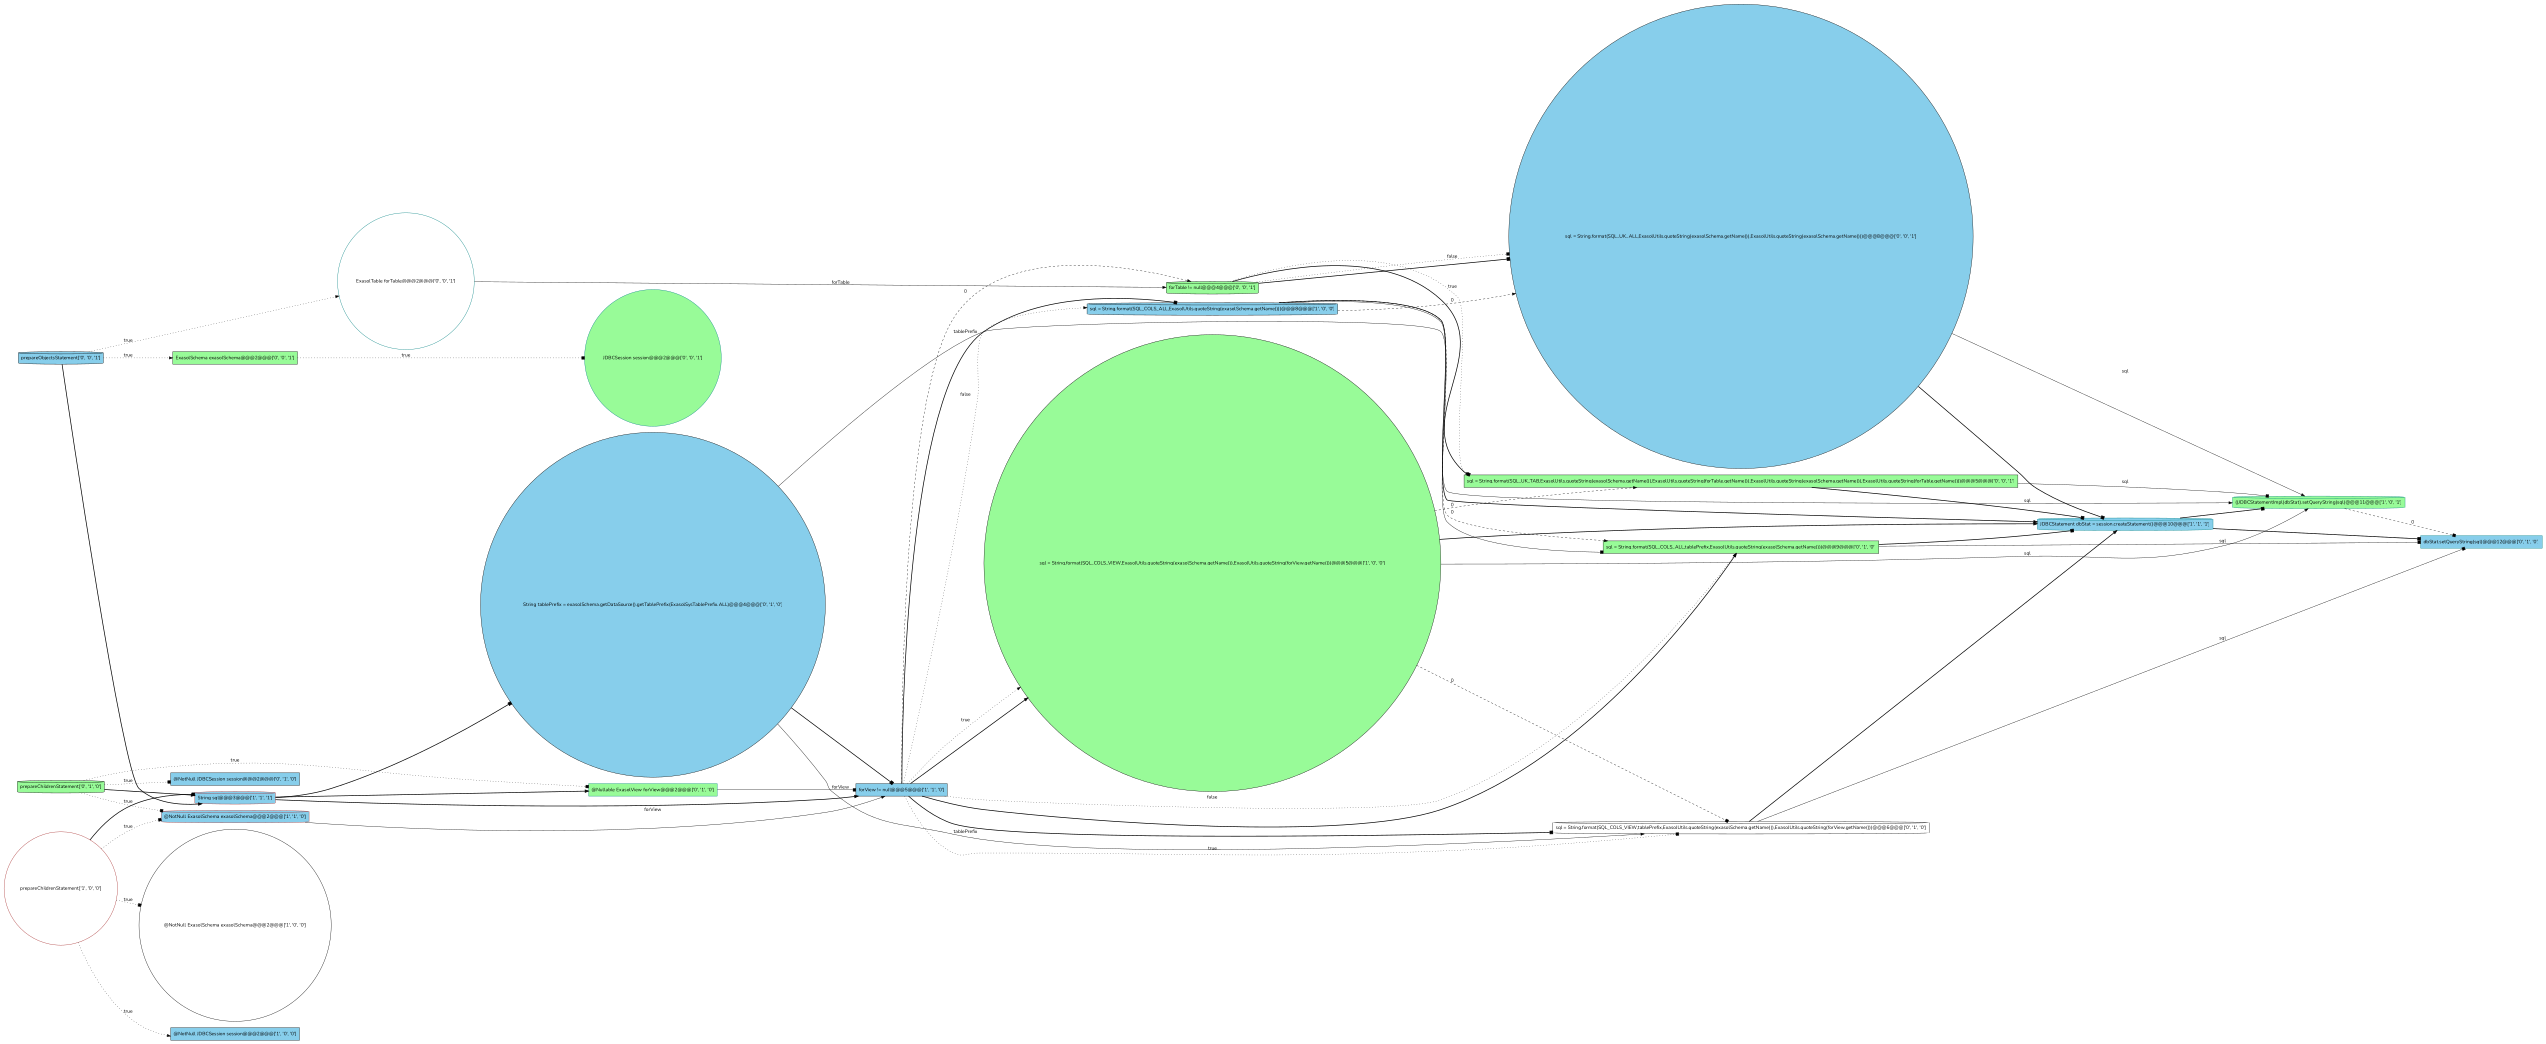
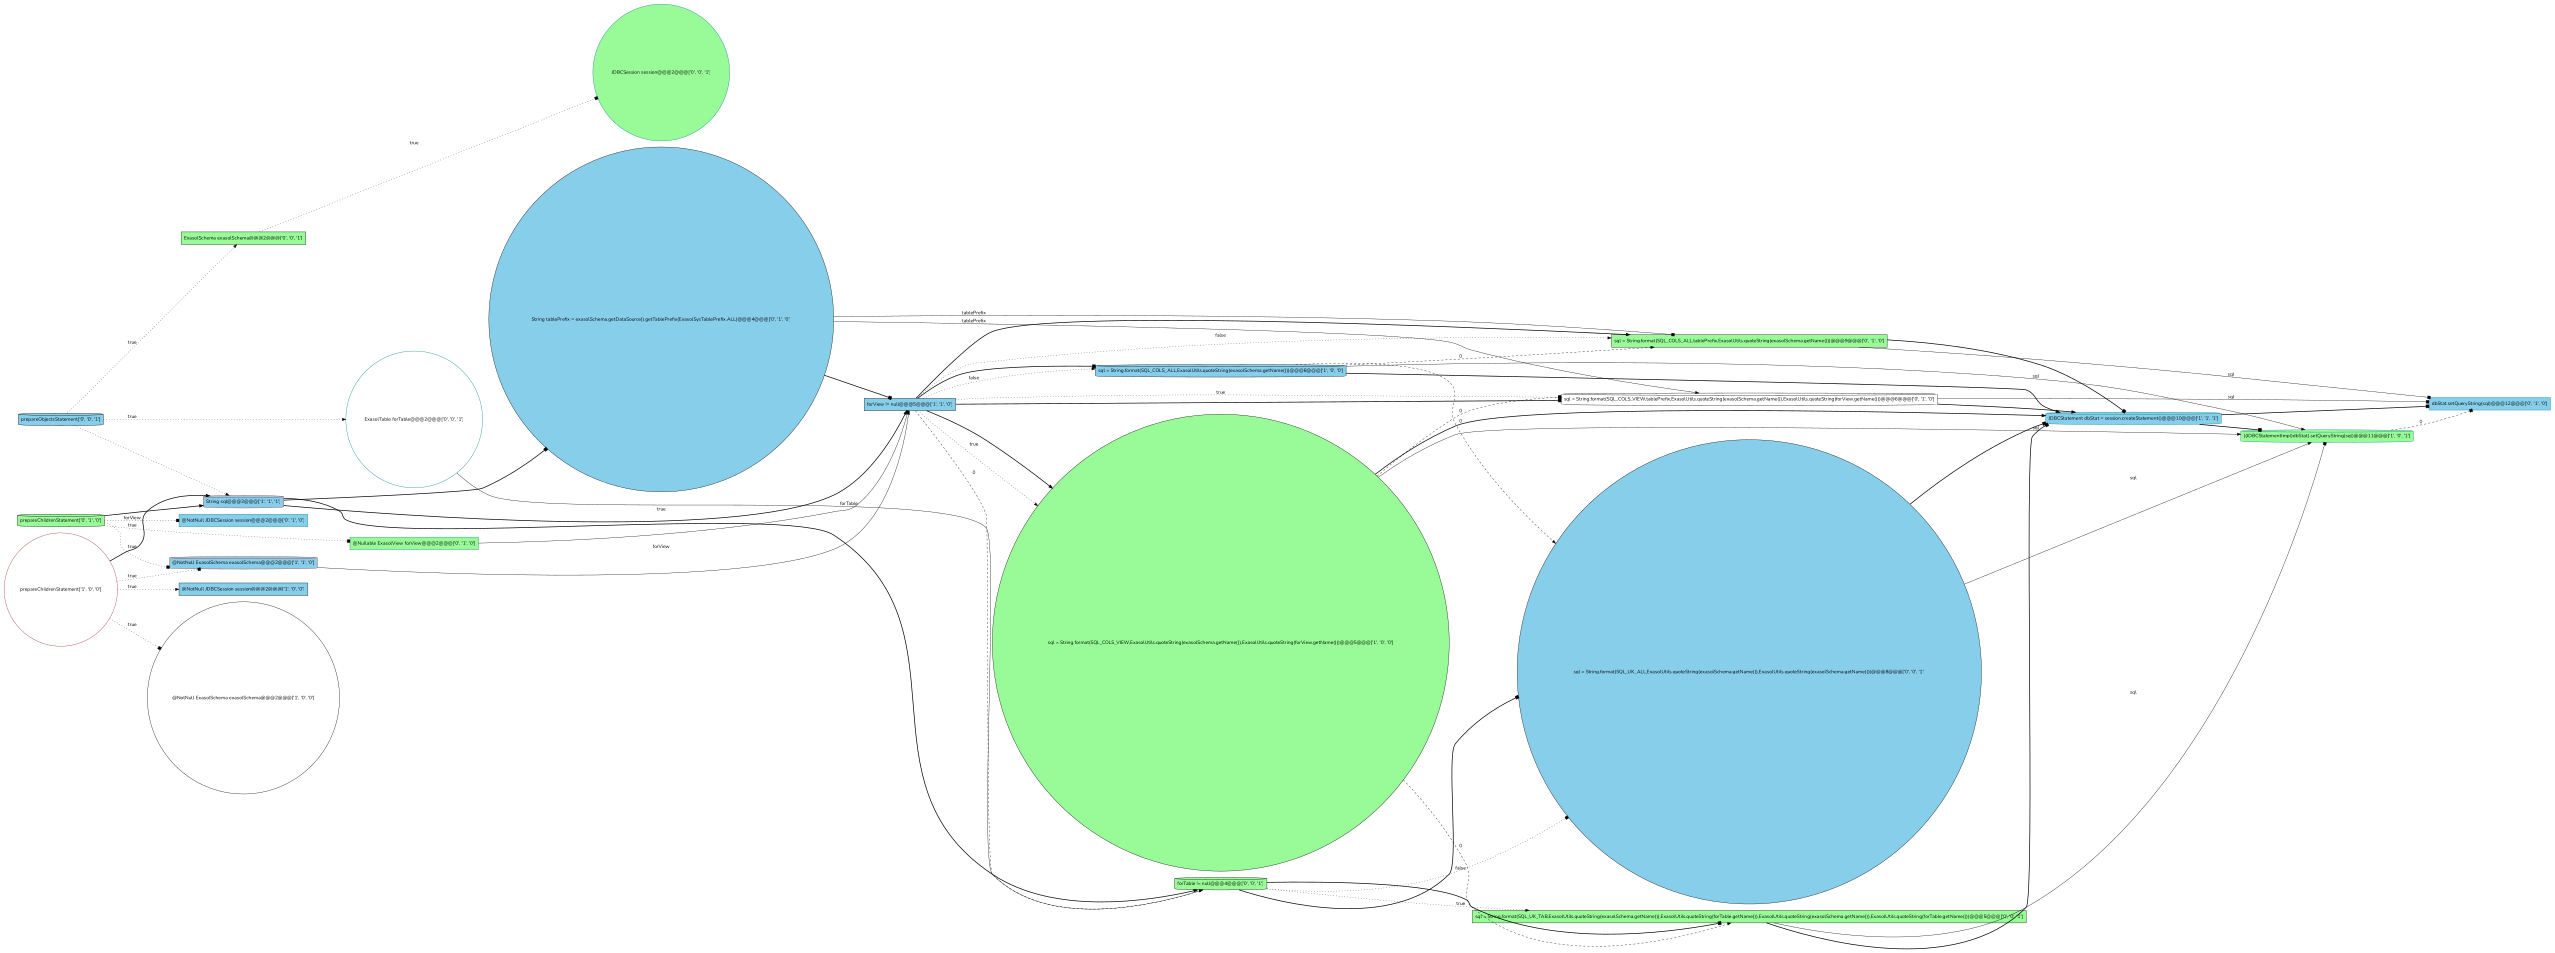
edge "prepareObjectsStatement['0', '0', '1']" -> "String sql@@@3@@@['1', '1', '1']": style bold -> dotted
node "@NotNull JDBCSession session@@@2@@@['0', '1', '0']": color black -> teal
edge "prepareChildrenStatement['0', '1', '0']" -> "@NotNull JDBCSession session@@@2@@@['0', '1', '0']": label "true" -> "forView"
edge "@Nullable ExasolView forView@@@2@@@['0', '1', '0']" -> "forView != null@@@5@@@['1', '1', '0']": label "forView" -> "true"
edge "String sql@@@3@@@['1', '1', '1']" -> "@Nullable ExasolView forView@@@2@@@['0', '1', '0']": now "String sql@@@3@@@['1', '1', '1']" -> "forTable != null@@@4@@@['0', '0', '1']"
edge "prepareChildrenStatement['1', '0', '0']" -> "String sql@@@3@@@['1', '1', '1']": arrowhead box -> normal
